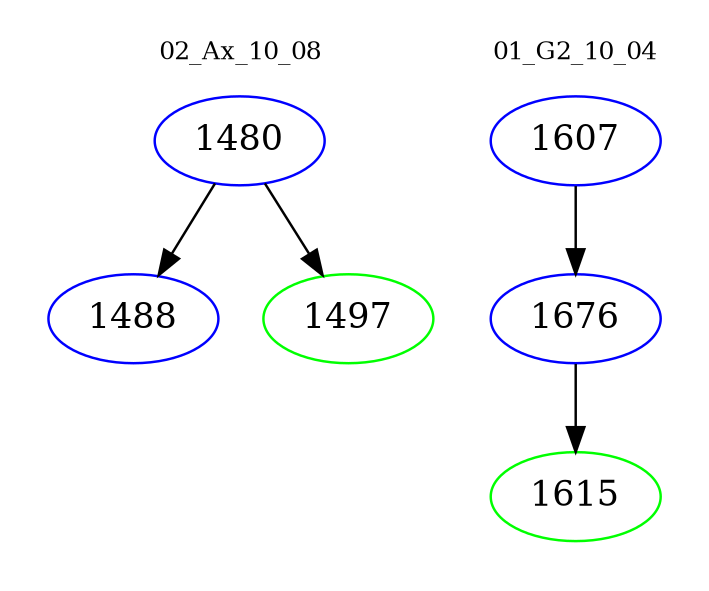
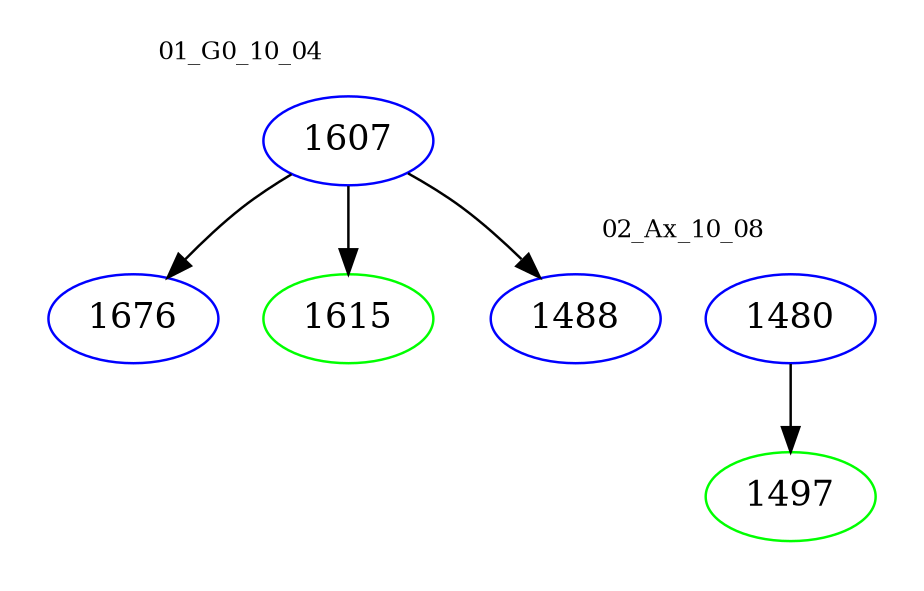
cluster "01_G2_10_04": label "01_G2_10_04" -> "01_G0_10_04"
edge "1480" -> "1488": now "1607" -> "1488"
edge "1676" -> "1615": now "1607" -> "1615"
